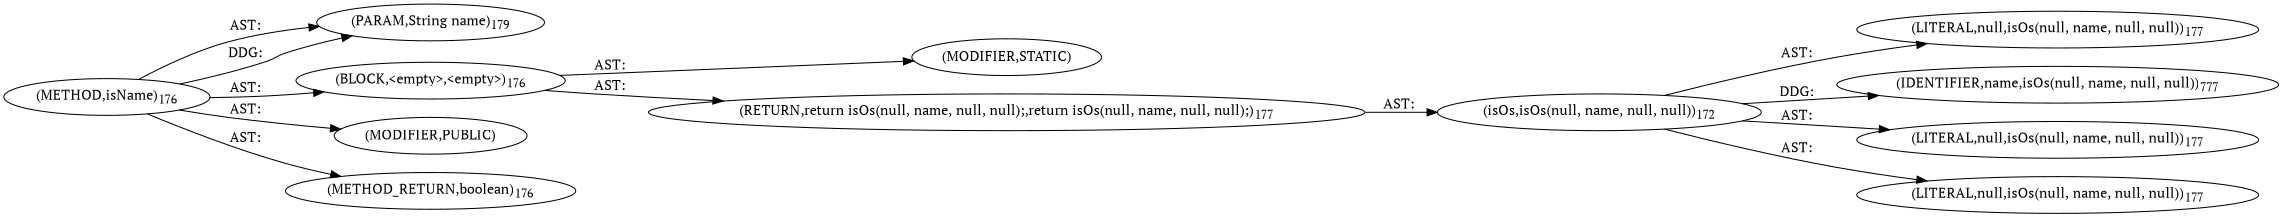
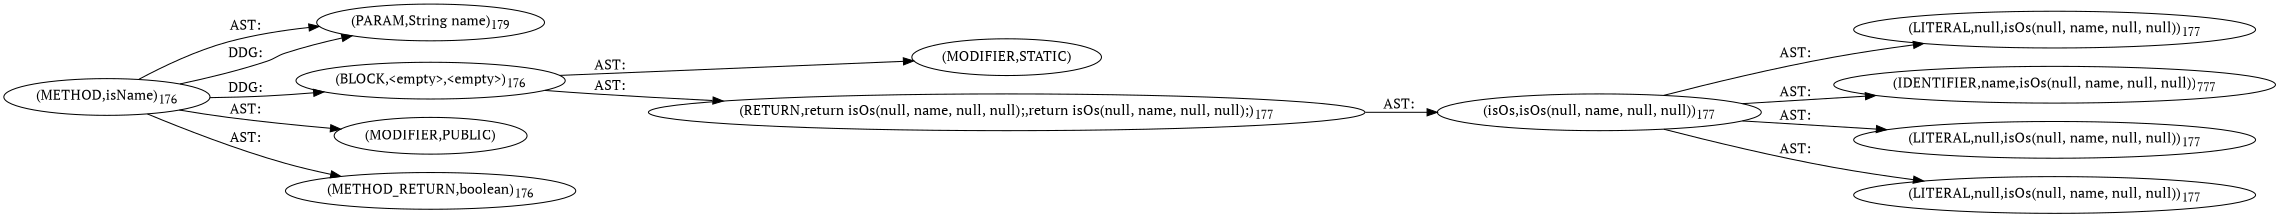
edge "(METHOD,isName)" -> "(BLOCK,<empty>,<empty>)": label "AST: " -> "DDG: "
edge "(isOs,isOs(null, name, null, null))" -> "(IDENTIFIER,name,isOs(null, name, null, null))": label "DDG: " -> "AST: "
node "(isOs,isOs(null, name, null, null))": text "172" -> "177"
